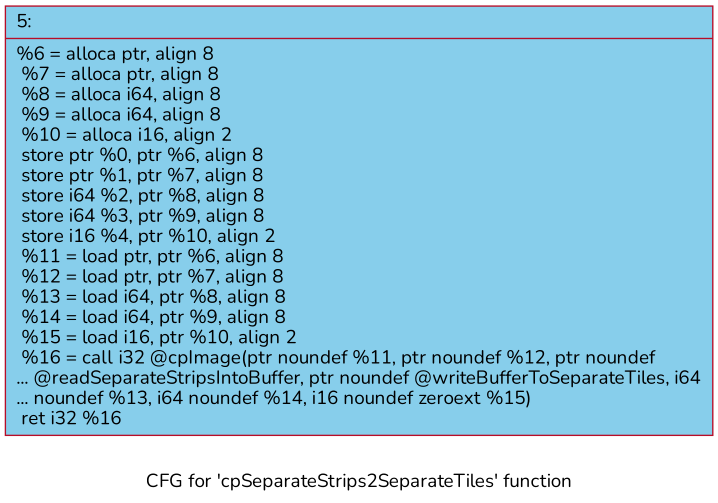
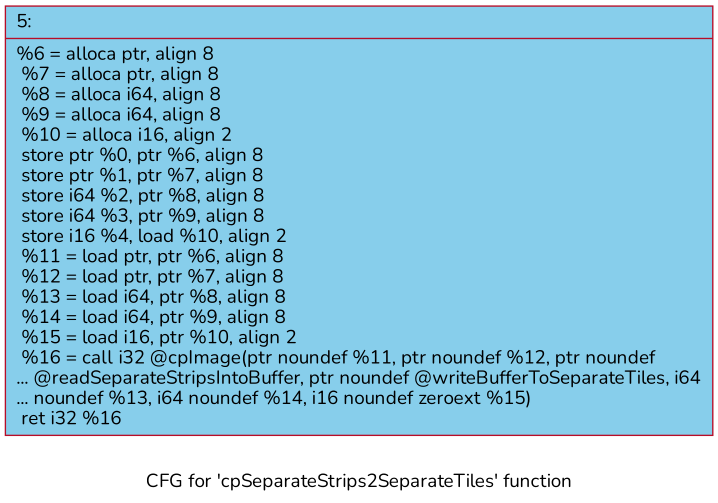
node "5:": text "store i16 %4, ptr %10, align 2" -> "store i16 %4, load %10, align 2"
